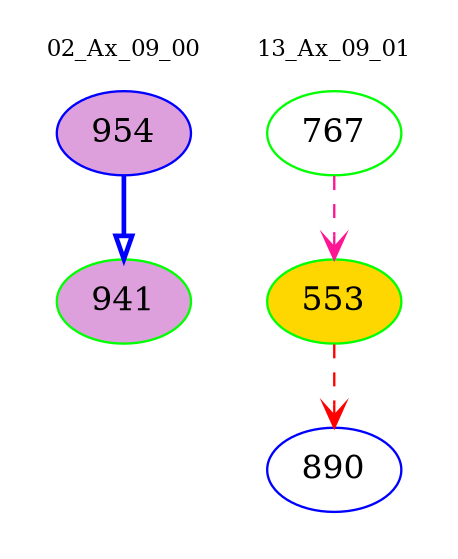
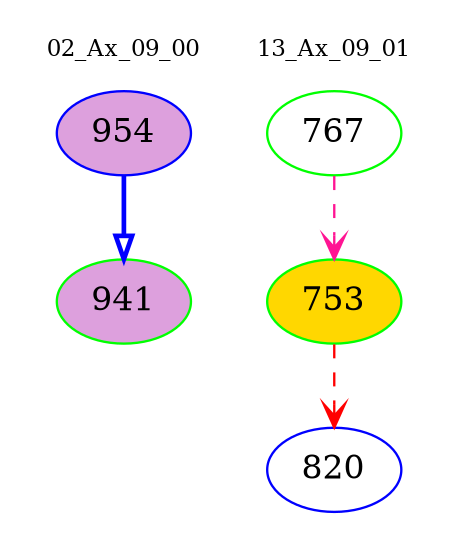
node "553": label "553" -> "753"
node "890": label "890" -> "820"
